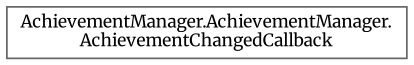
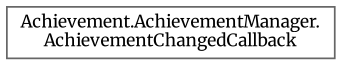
node "AchievementManager.AchievementManager. AchievementChangedCallback": label "AchievementManager.AchievementManager. AchievementChangedCallback" -> "Achievement.AchievementManager. AchievementChangedCallback"
